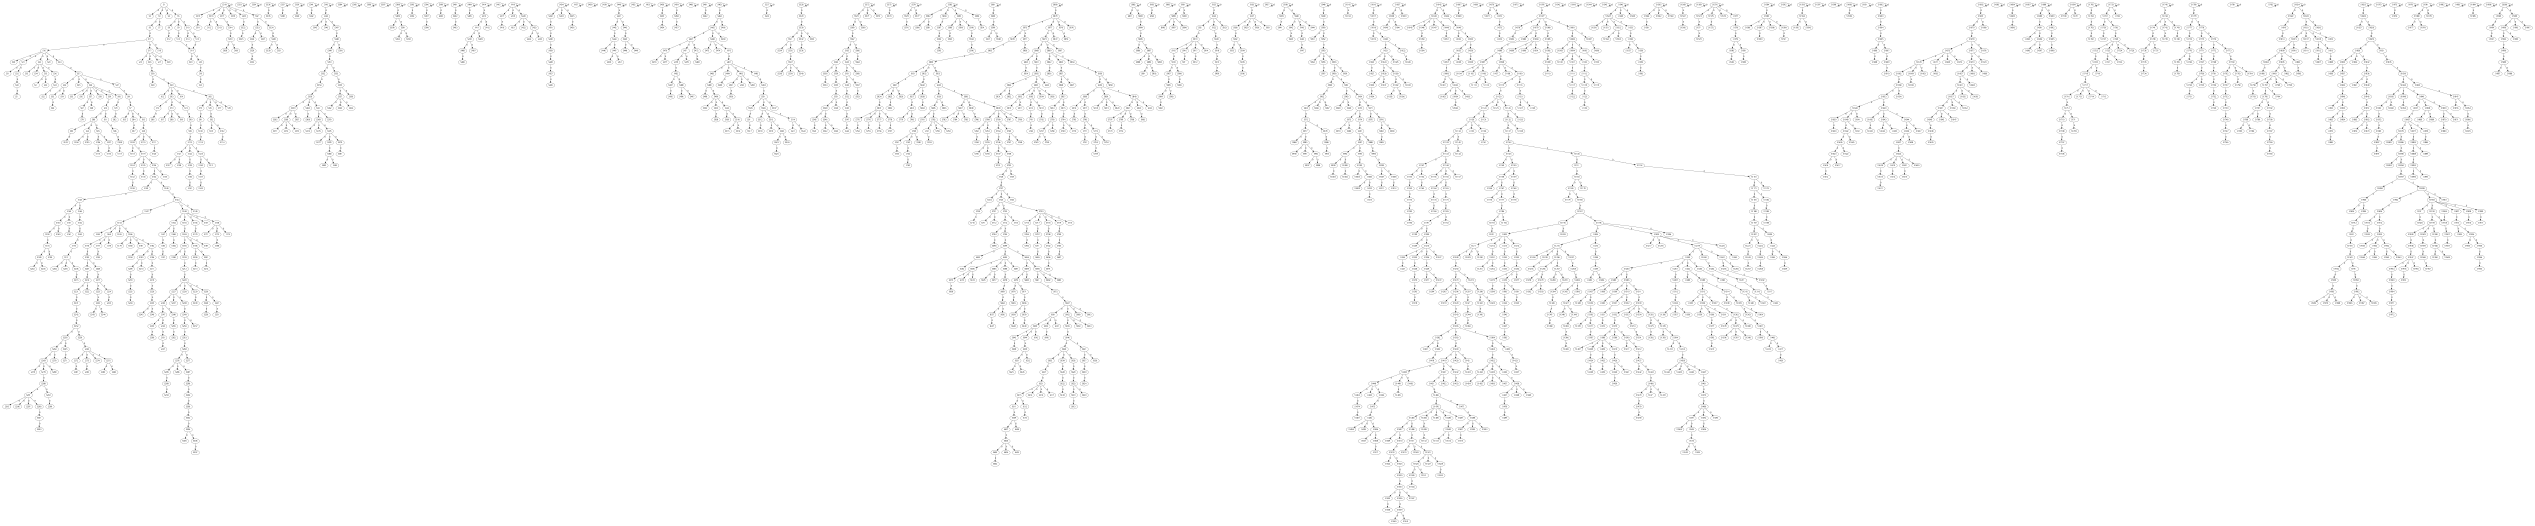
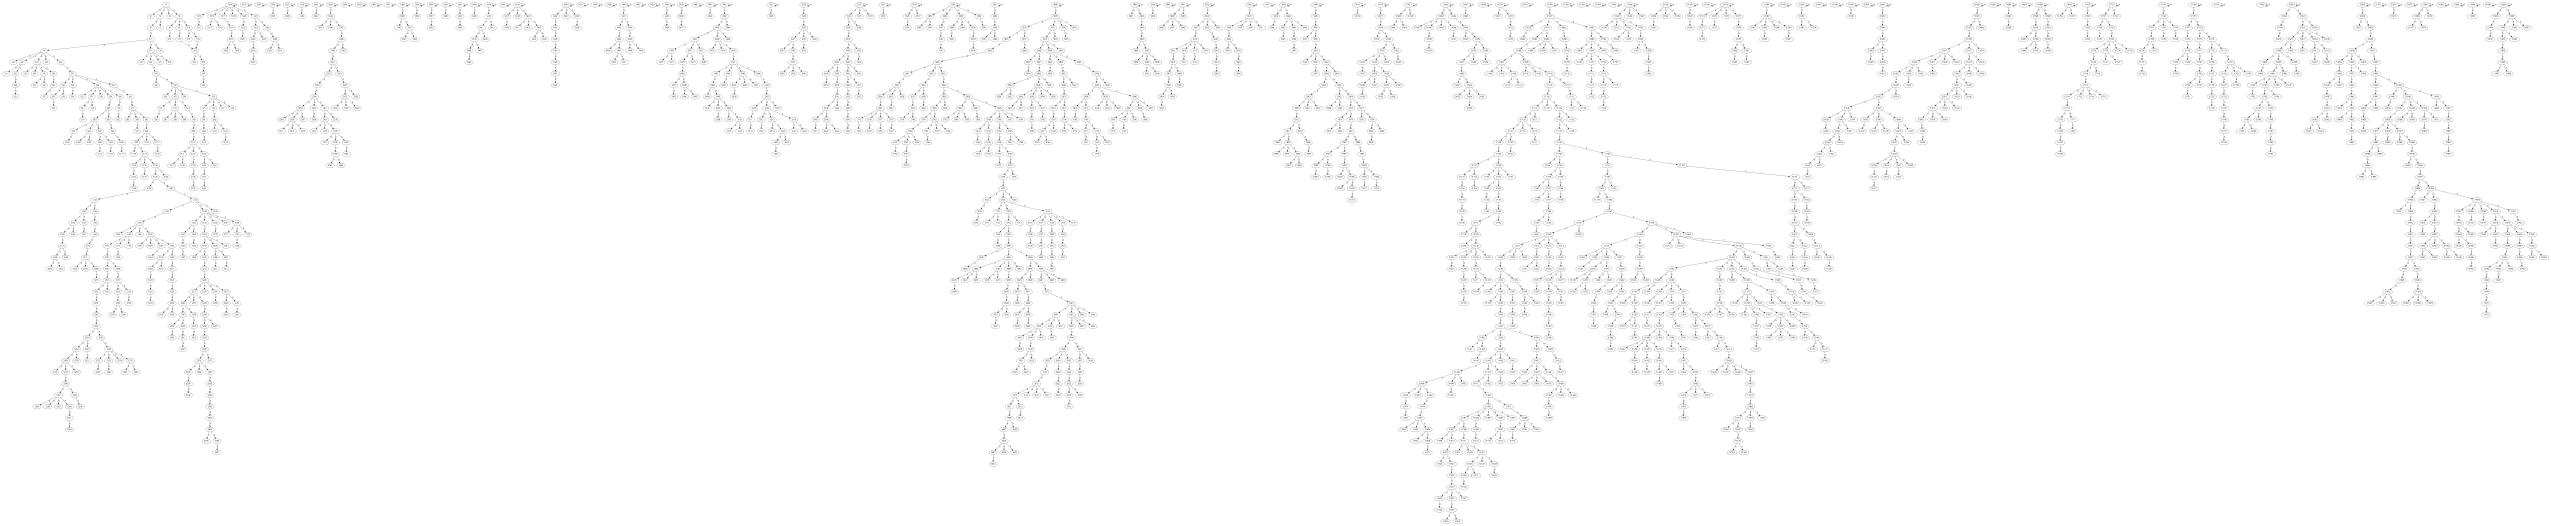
edge "S46" -> "S56": now "S45" -> "S56"
edge "S1926" -> "S1918": reversed
